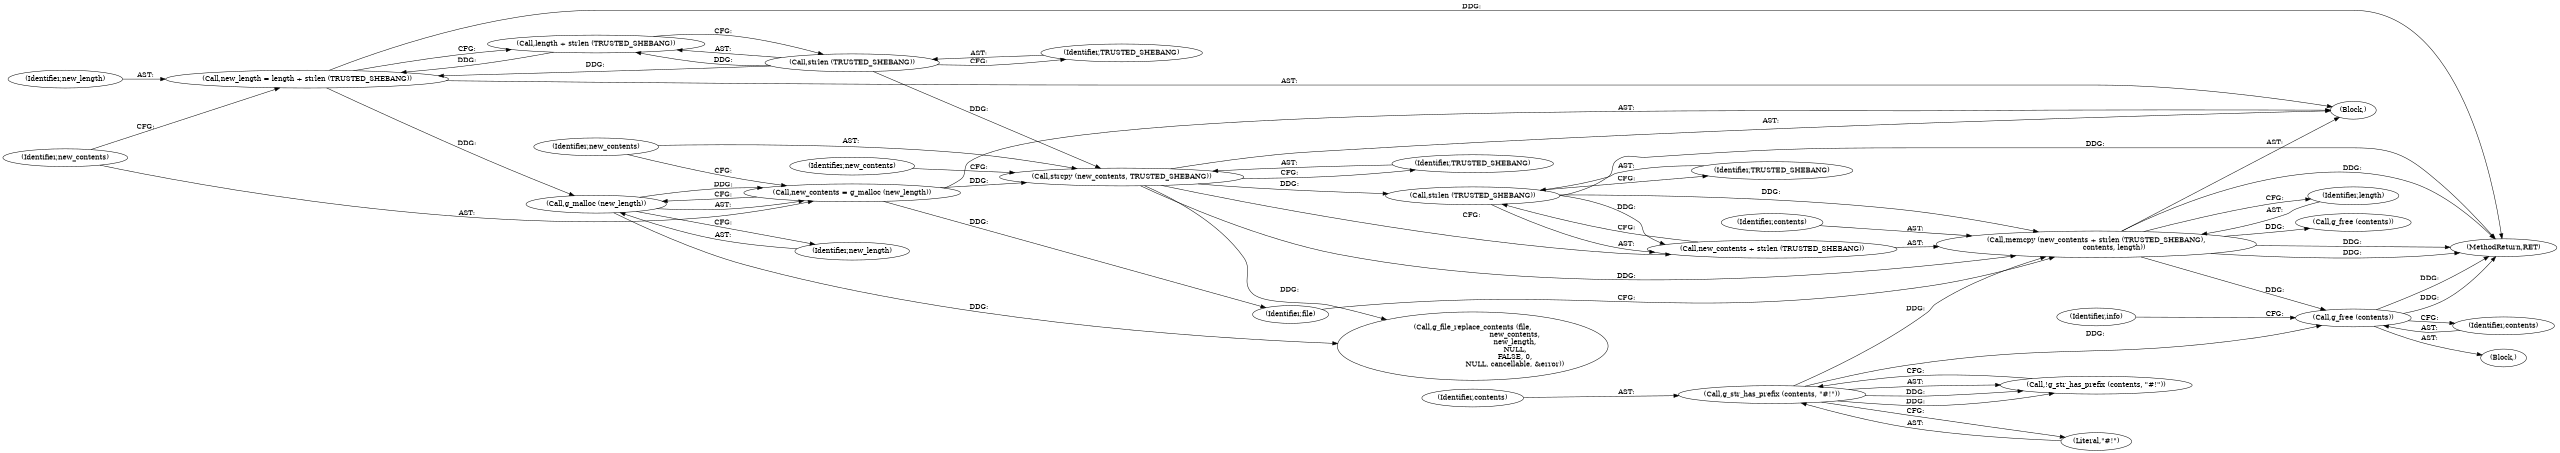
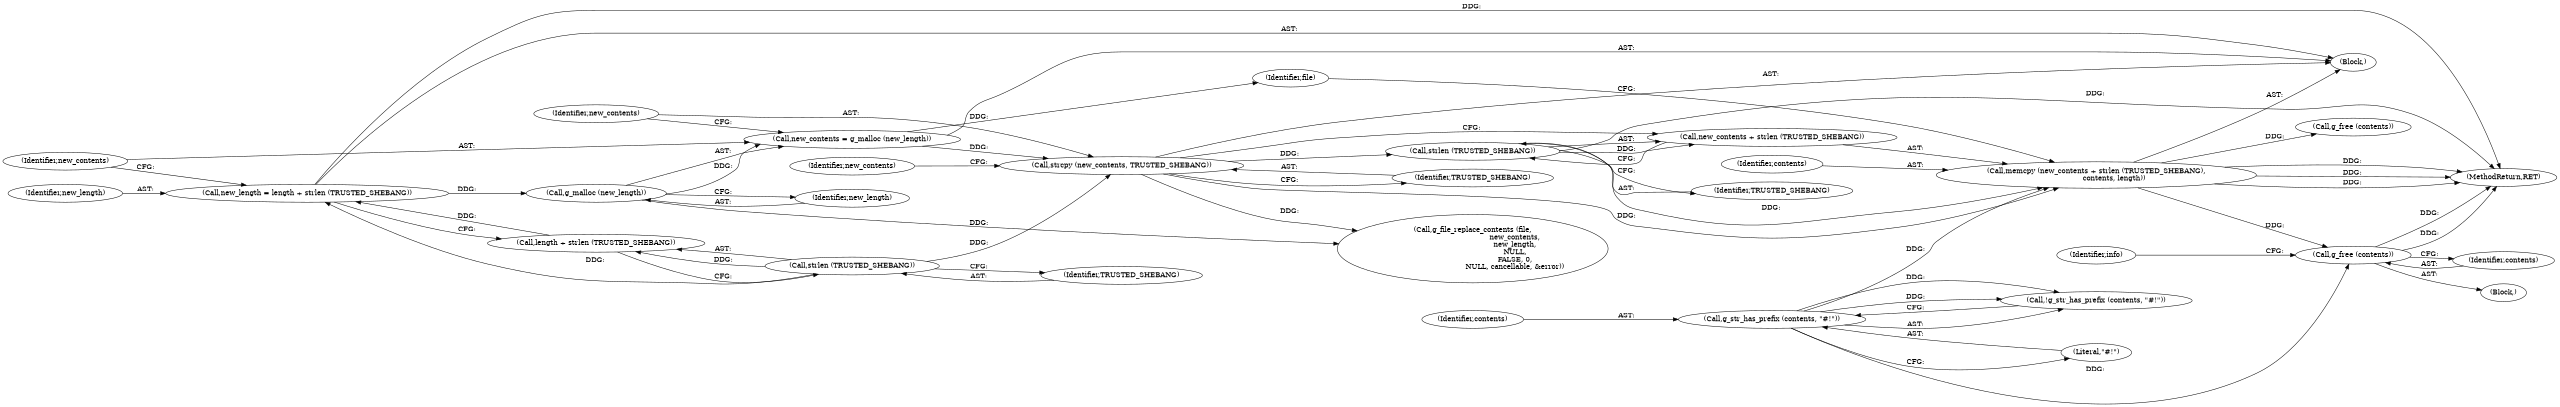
node "(Identifier,length)": removed
edge "(Call,new_contents = g_malloc (new_length))" -> "(Call,g_malloc (new_length))": removed, label "CFG:"
